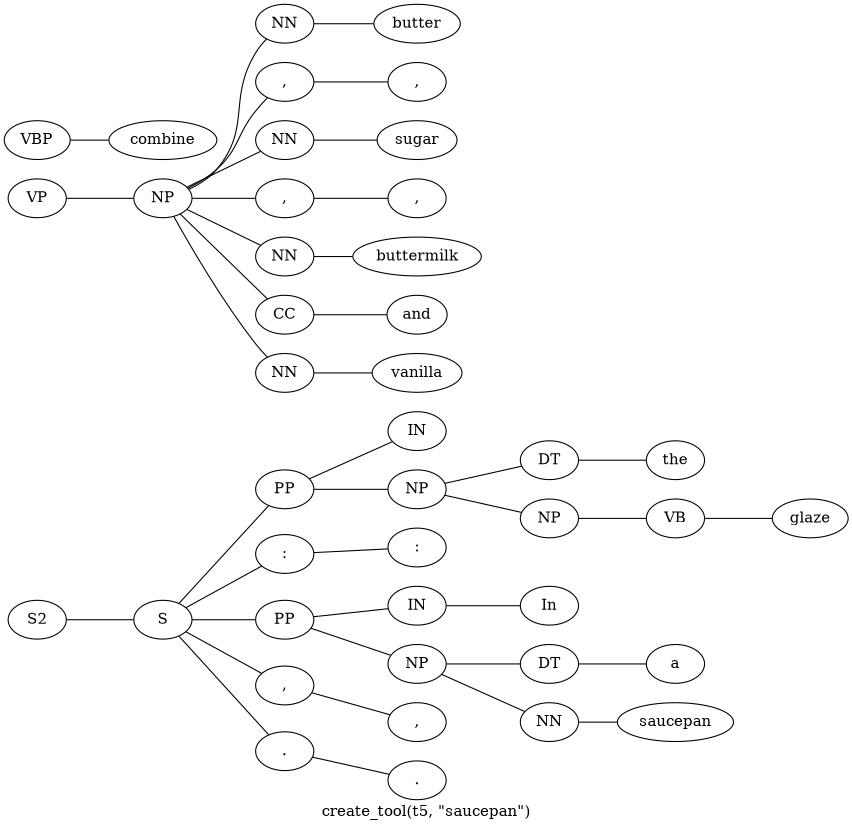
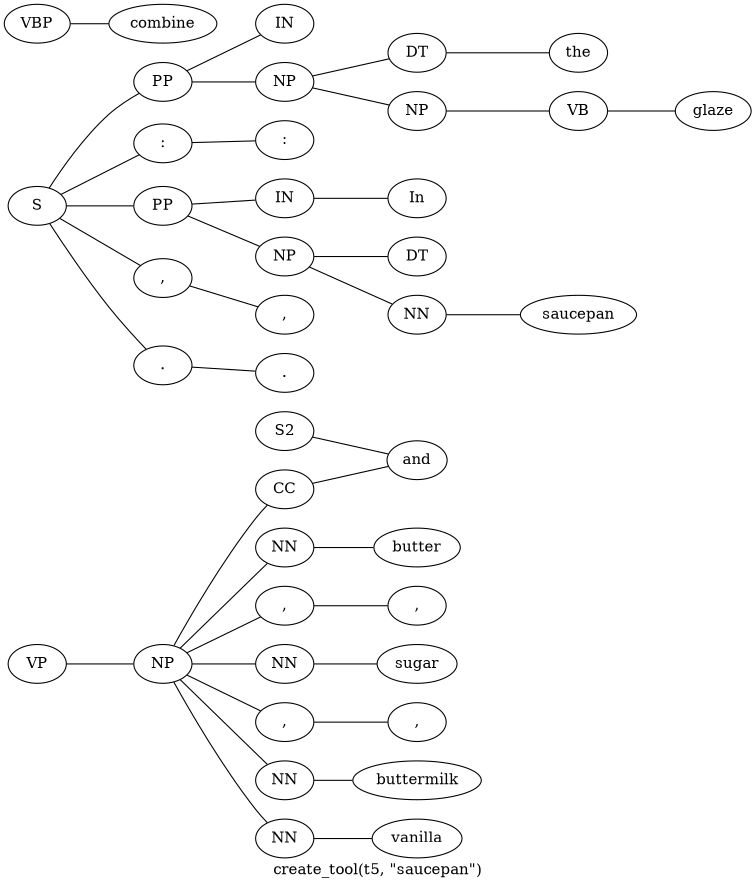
edge "S2" -- "S": now "S2" -- "and"
node "a": removed
